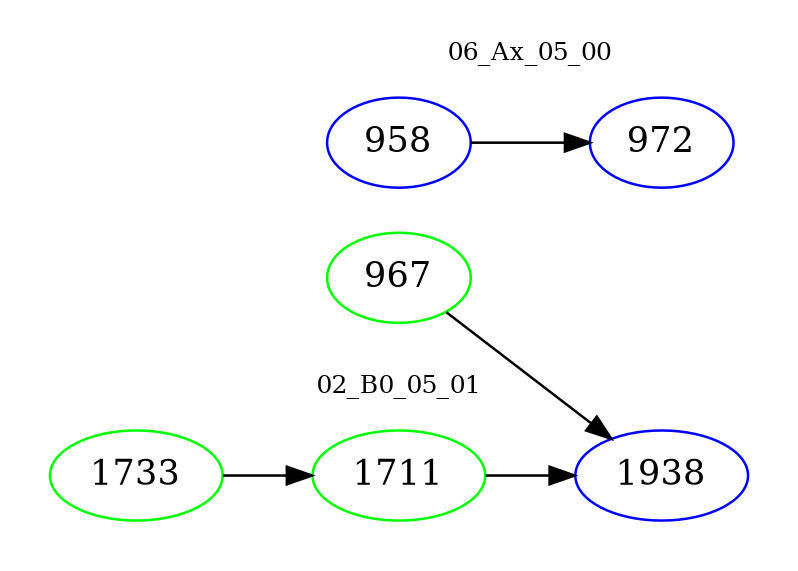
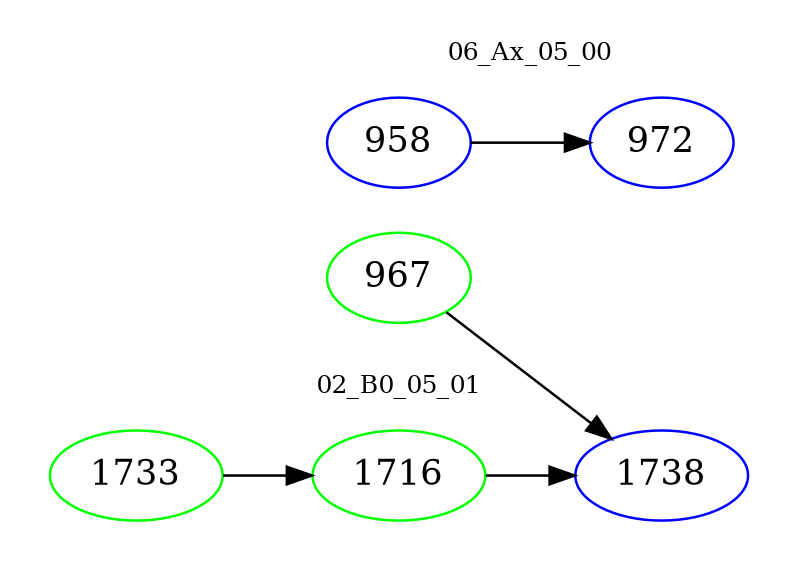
node "1711": label "1711" -> "1716"
node "1938": label "1938" -> "1738"
